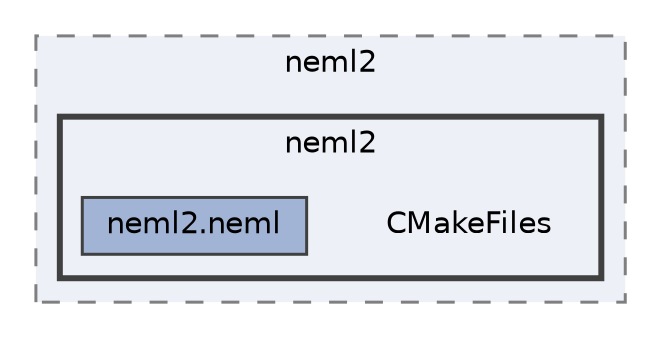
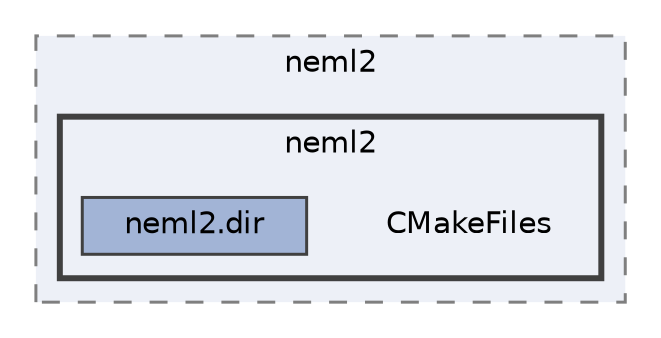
node "neml2.neml": label "neml2.neml" -> "neml2.dir"
